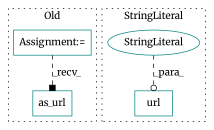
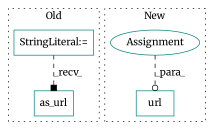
cluster "StringLiteral": label "StringLiteral" -> "New"
node "Assignment:=": label "Assignment:=" -> "StringLiteral:="
node "StringLiteral": label "StringLiteral" -> "Assignment"
